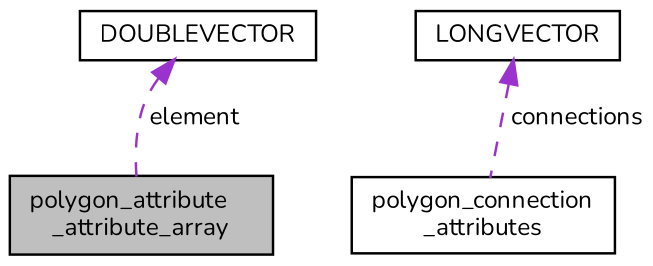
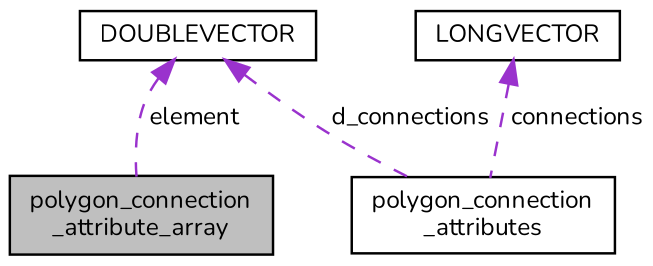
edge "polygon_connection _attributes" -> "DOUBLEVECTOR": added, label "d_connections"
node "polygon_attribute _attribute_array": label "polygon_attribute _attribute_array" -> "polygon_connection _attribute_array"
